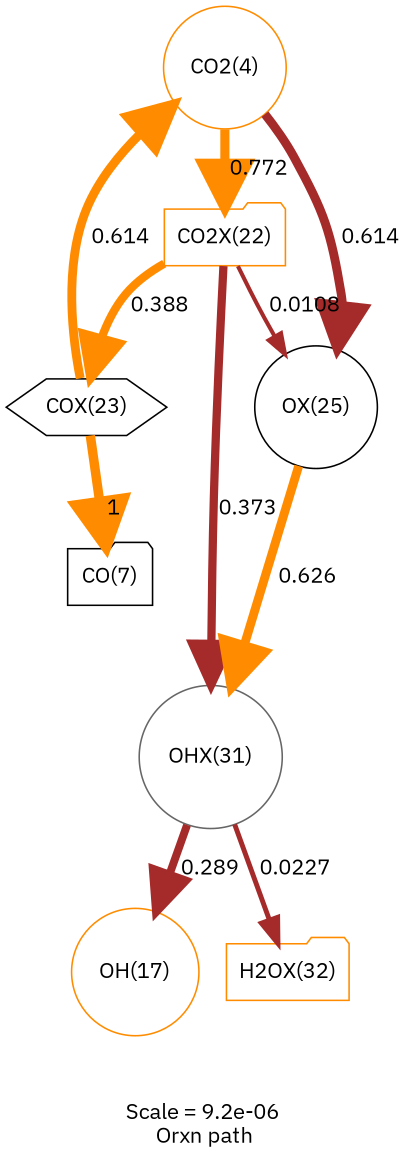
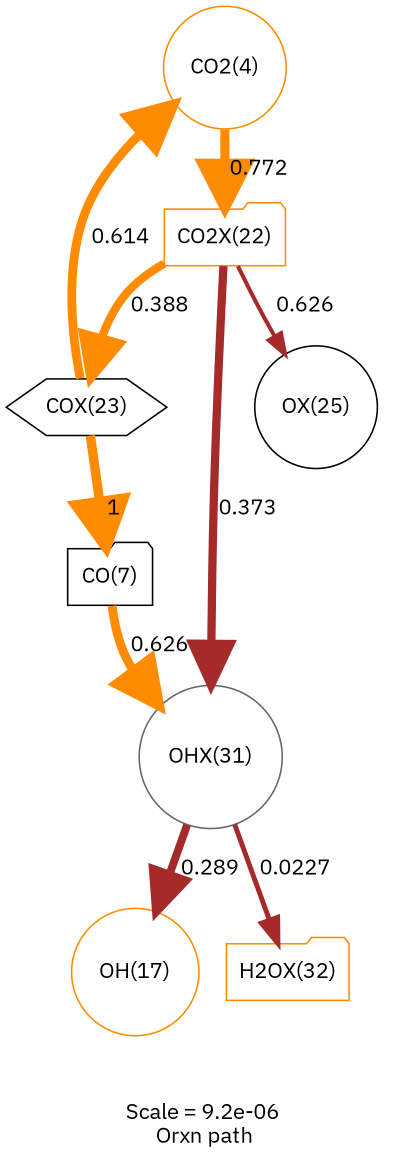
edge "CO2(4)" -> "OX(25)": removed, label "0.614"
edge "CO2X(22)" -> "OX(25)": label " 0.0108" -> " 0.626"
edge "OX(25)" -> "OHX(31)": now "CO(7)" -> "OHX(31)"
